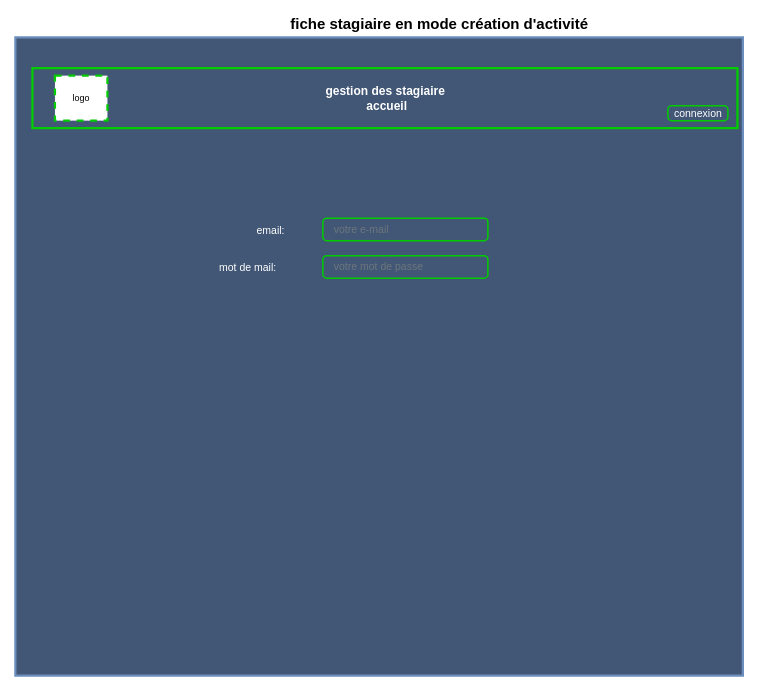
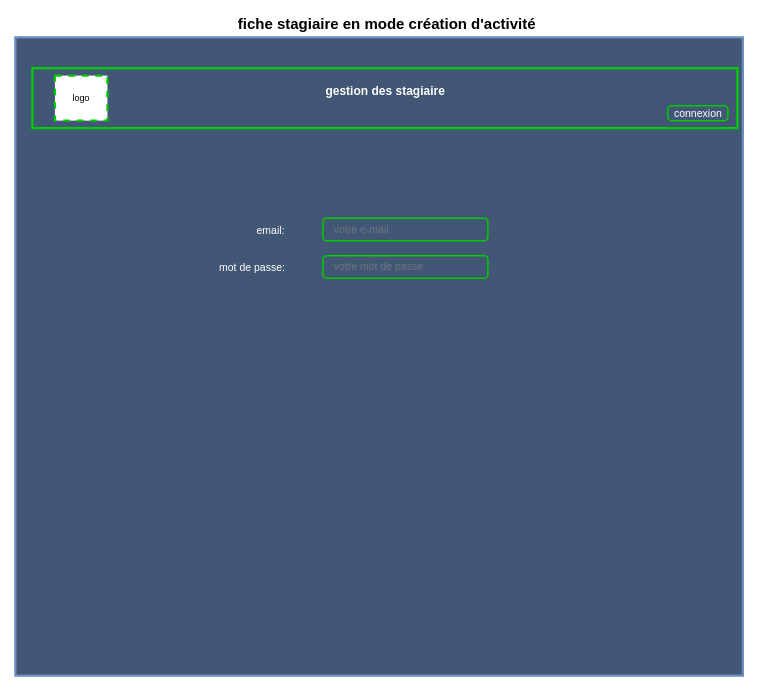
node "fiche stagiaire en mode création d'activité": moved (439, 23) -> (387, 23)
node "accueil": removed
node "mot de mail:": label "mot de mail:" -> "mot de passe:"
